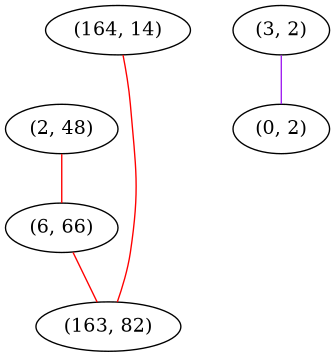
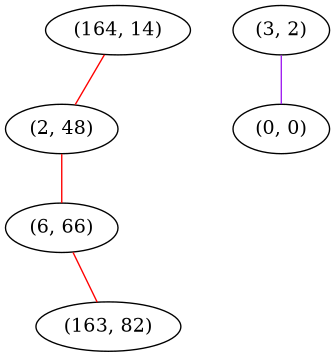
node "(0, 2)": label "(0, 2)" -> "(0, 0)"
edge "(164, 14)" -- "(163, 82)": now "(164, 14)" -- "(2, 48)"
